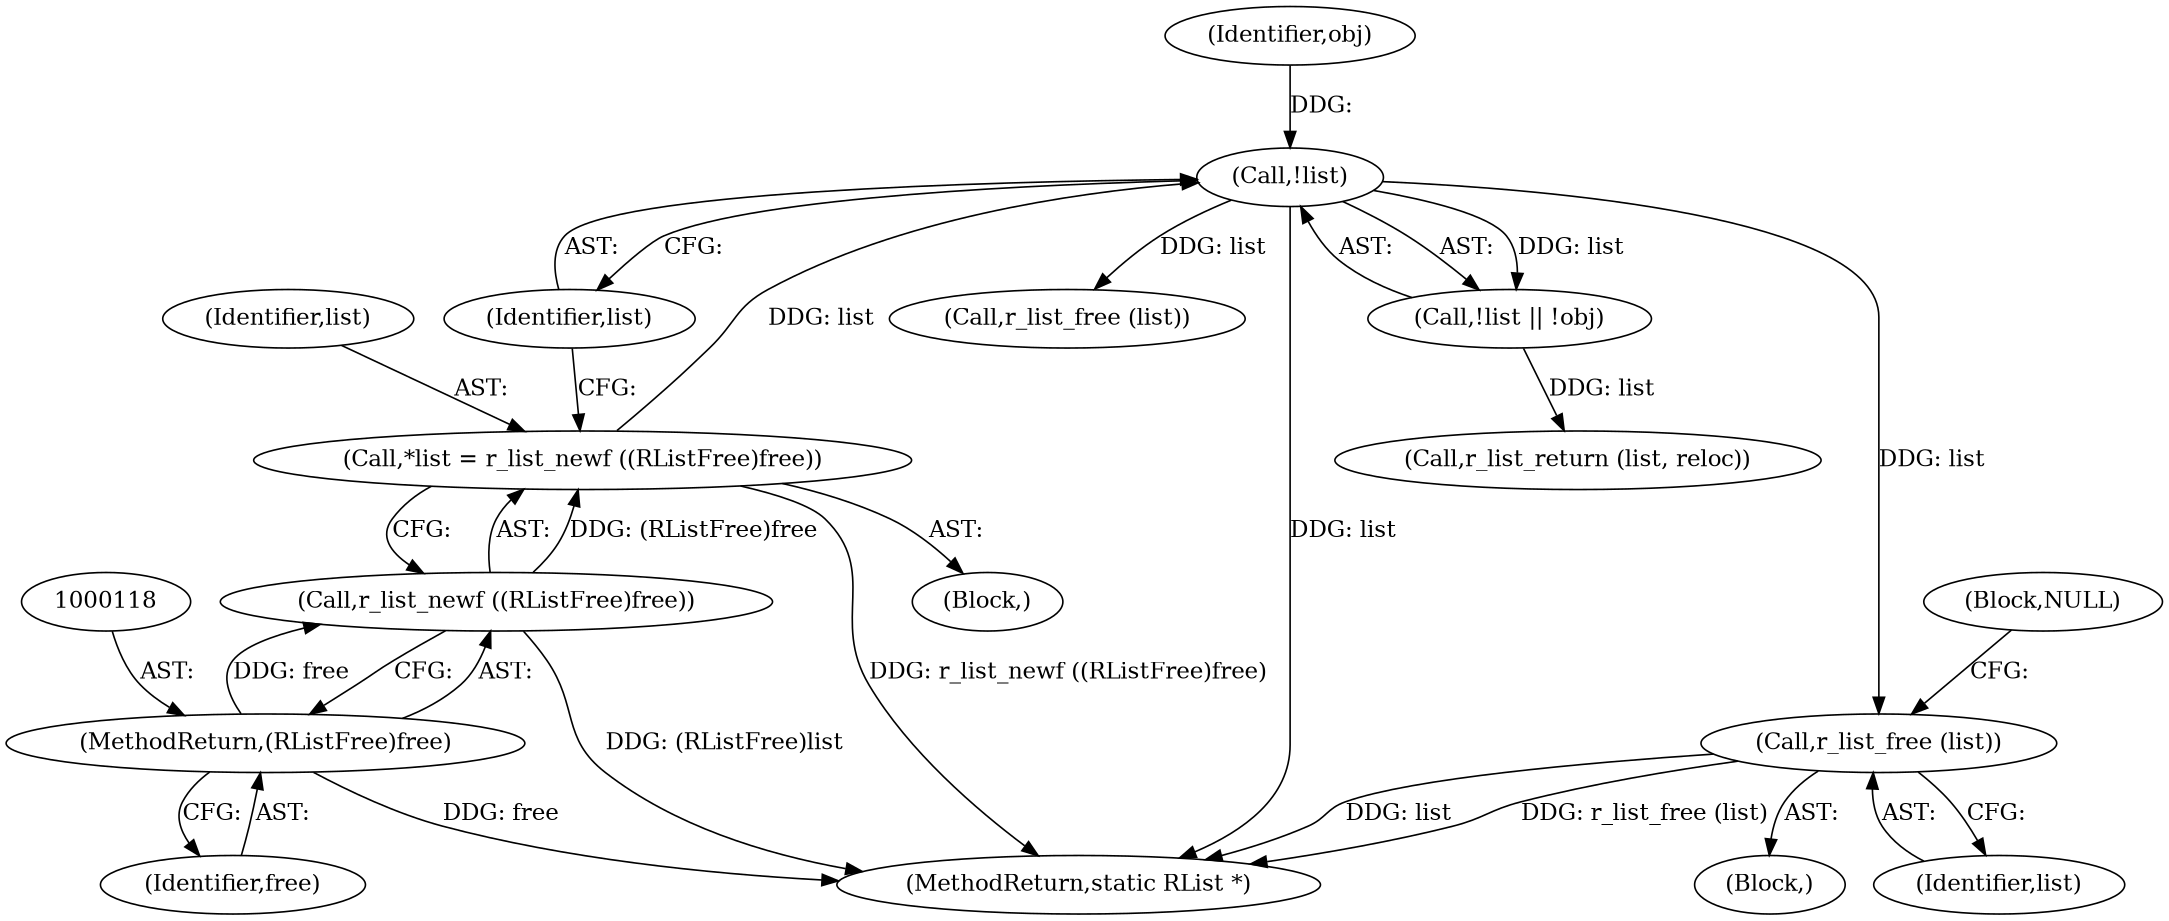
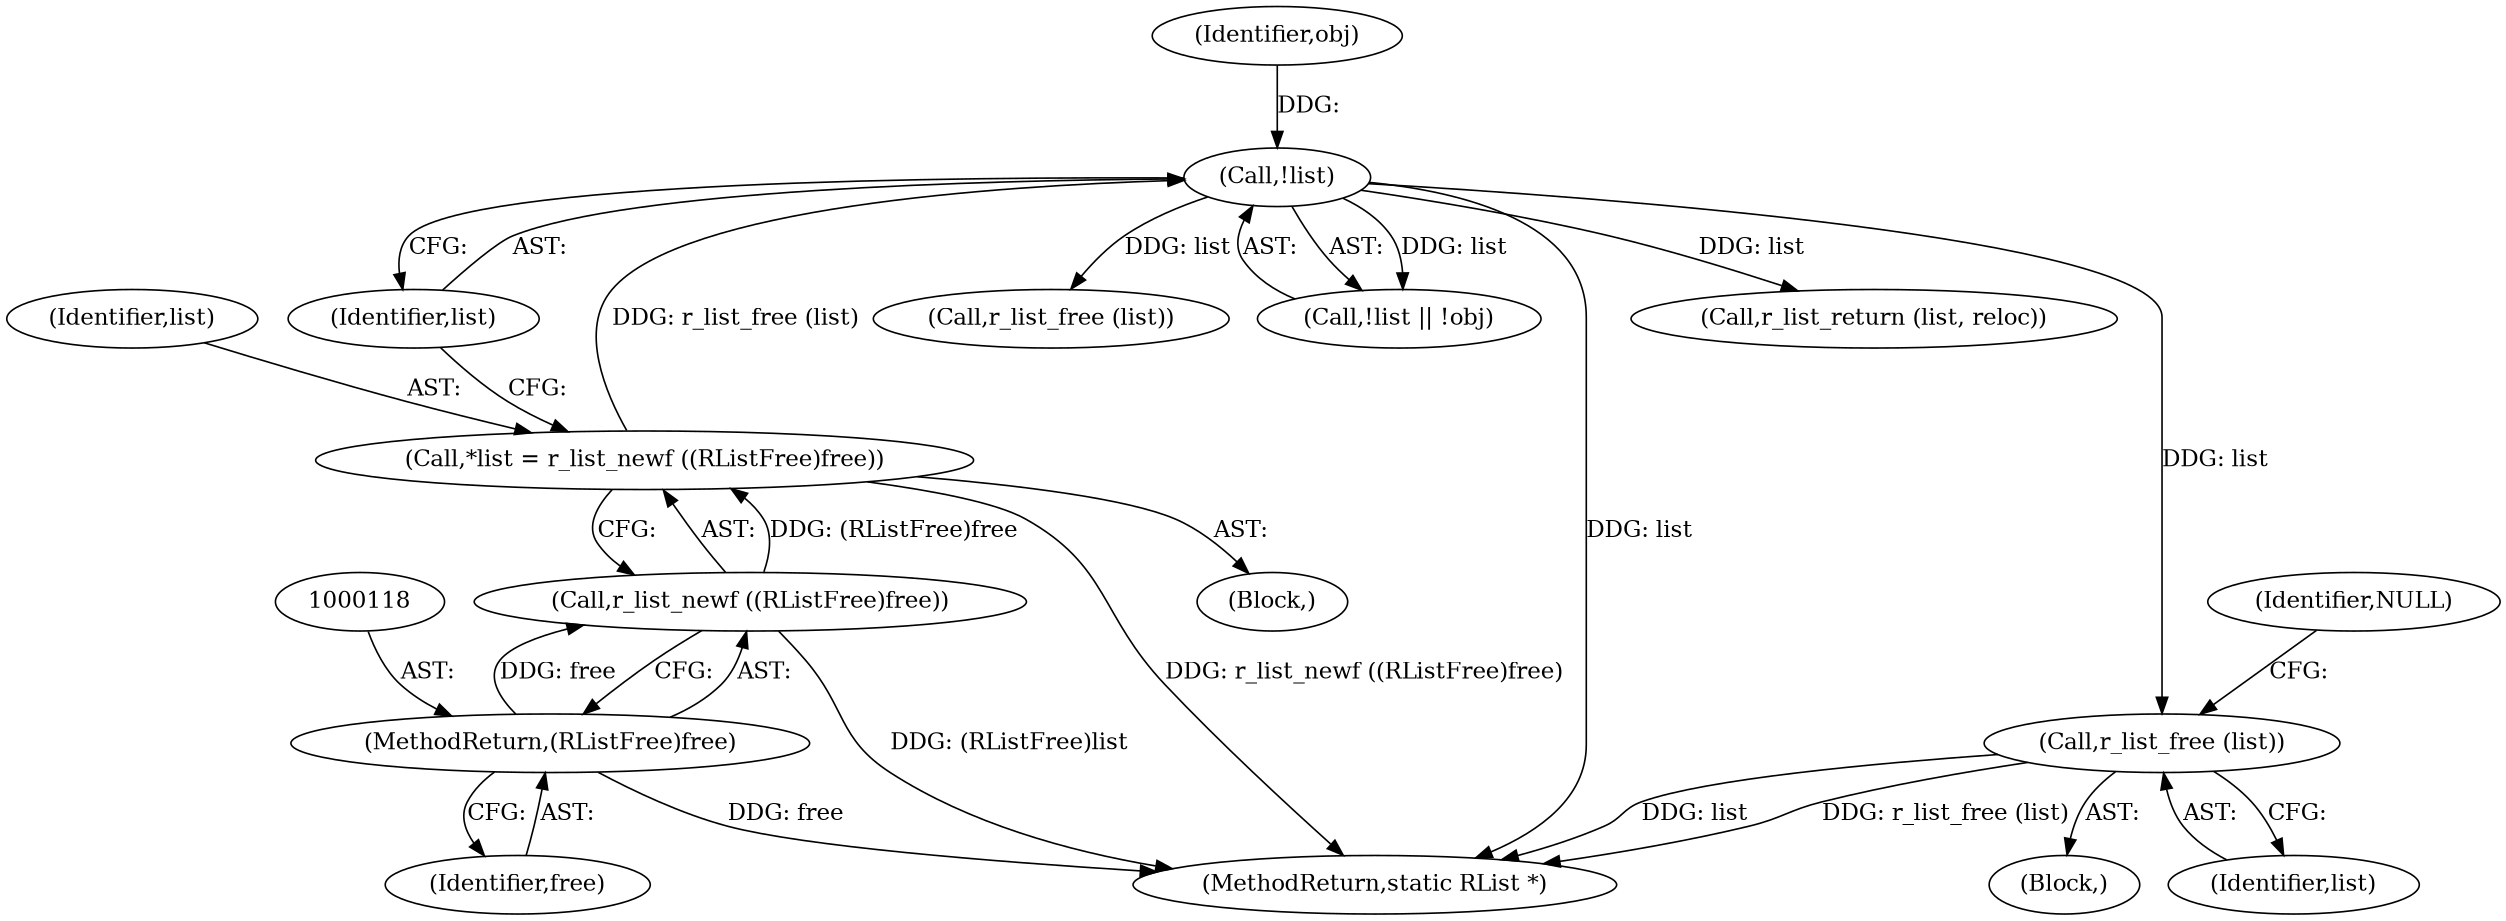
edge "(Call,*list = r_list_newf ((RListFree)free))" -> "(Call,!list)": label "DDG: list" -> "DDG: r_list_free (list)"
edge "(Call,!list || !obj)" -> "(Call,r_list_return (list, reloc))": now "(Call,!list)" -> "(Call,r_list_return (list, reloc))"
node "(Block,NULL)": label "(Block,NULL)" -> "(Identifier,NULL)"
